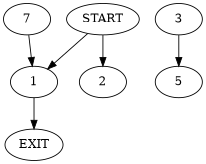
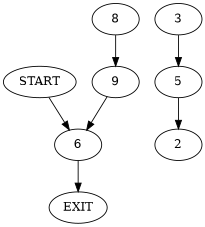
node "7": label "7" -> "9"
node "8": added
edge "START" -> "2": now "5" -> "2"
node "1": label "1" -> "6"
